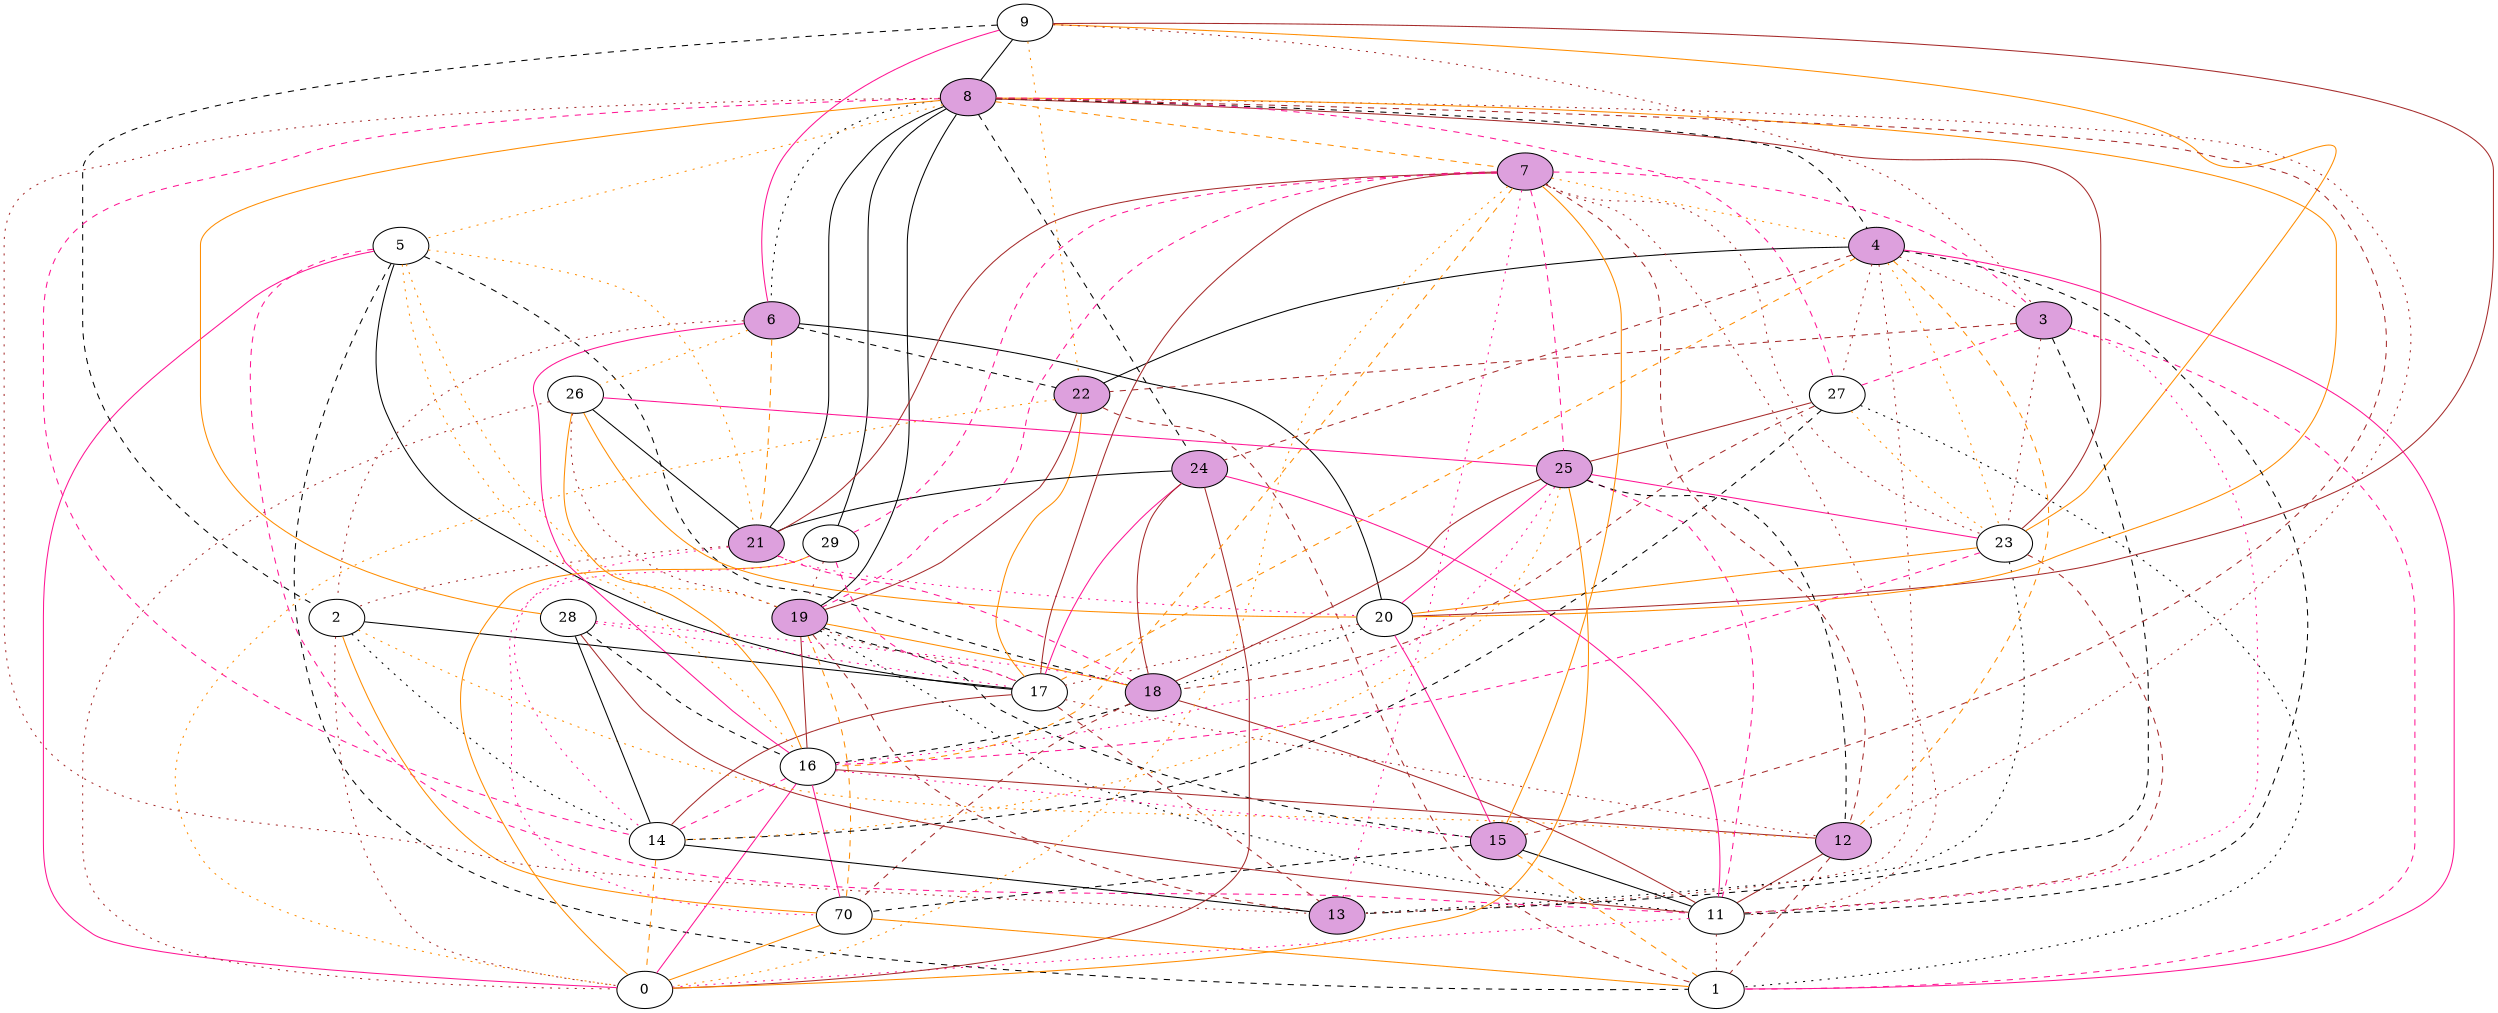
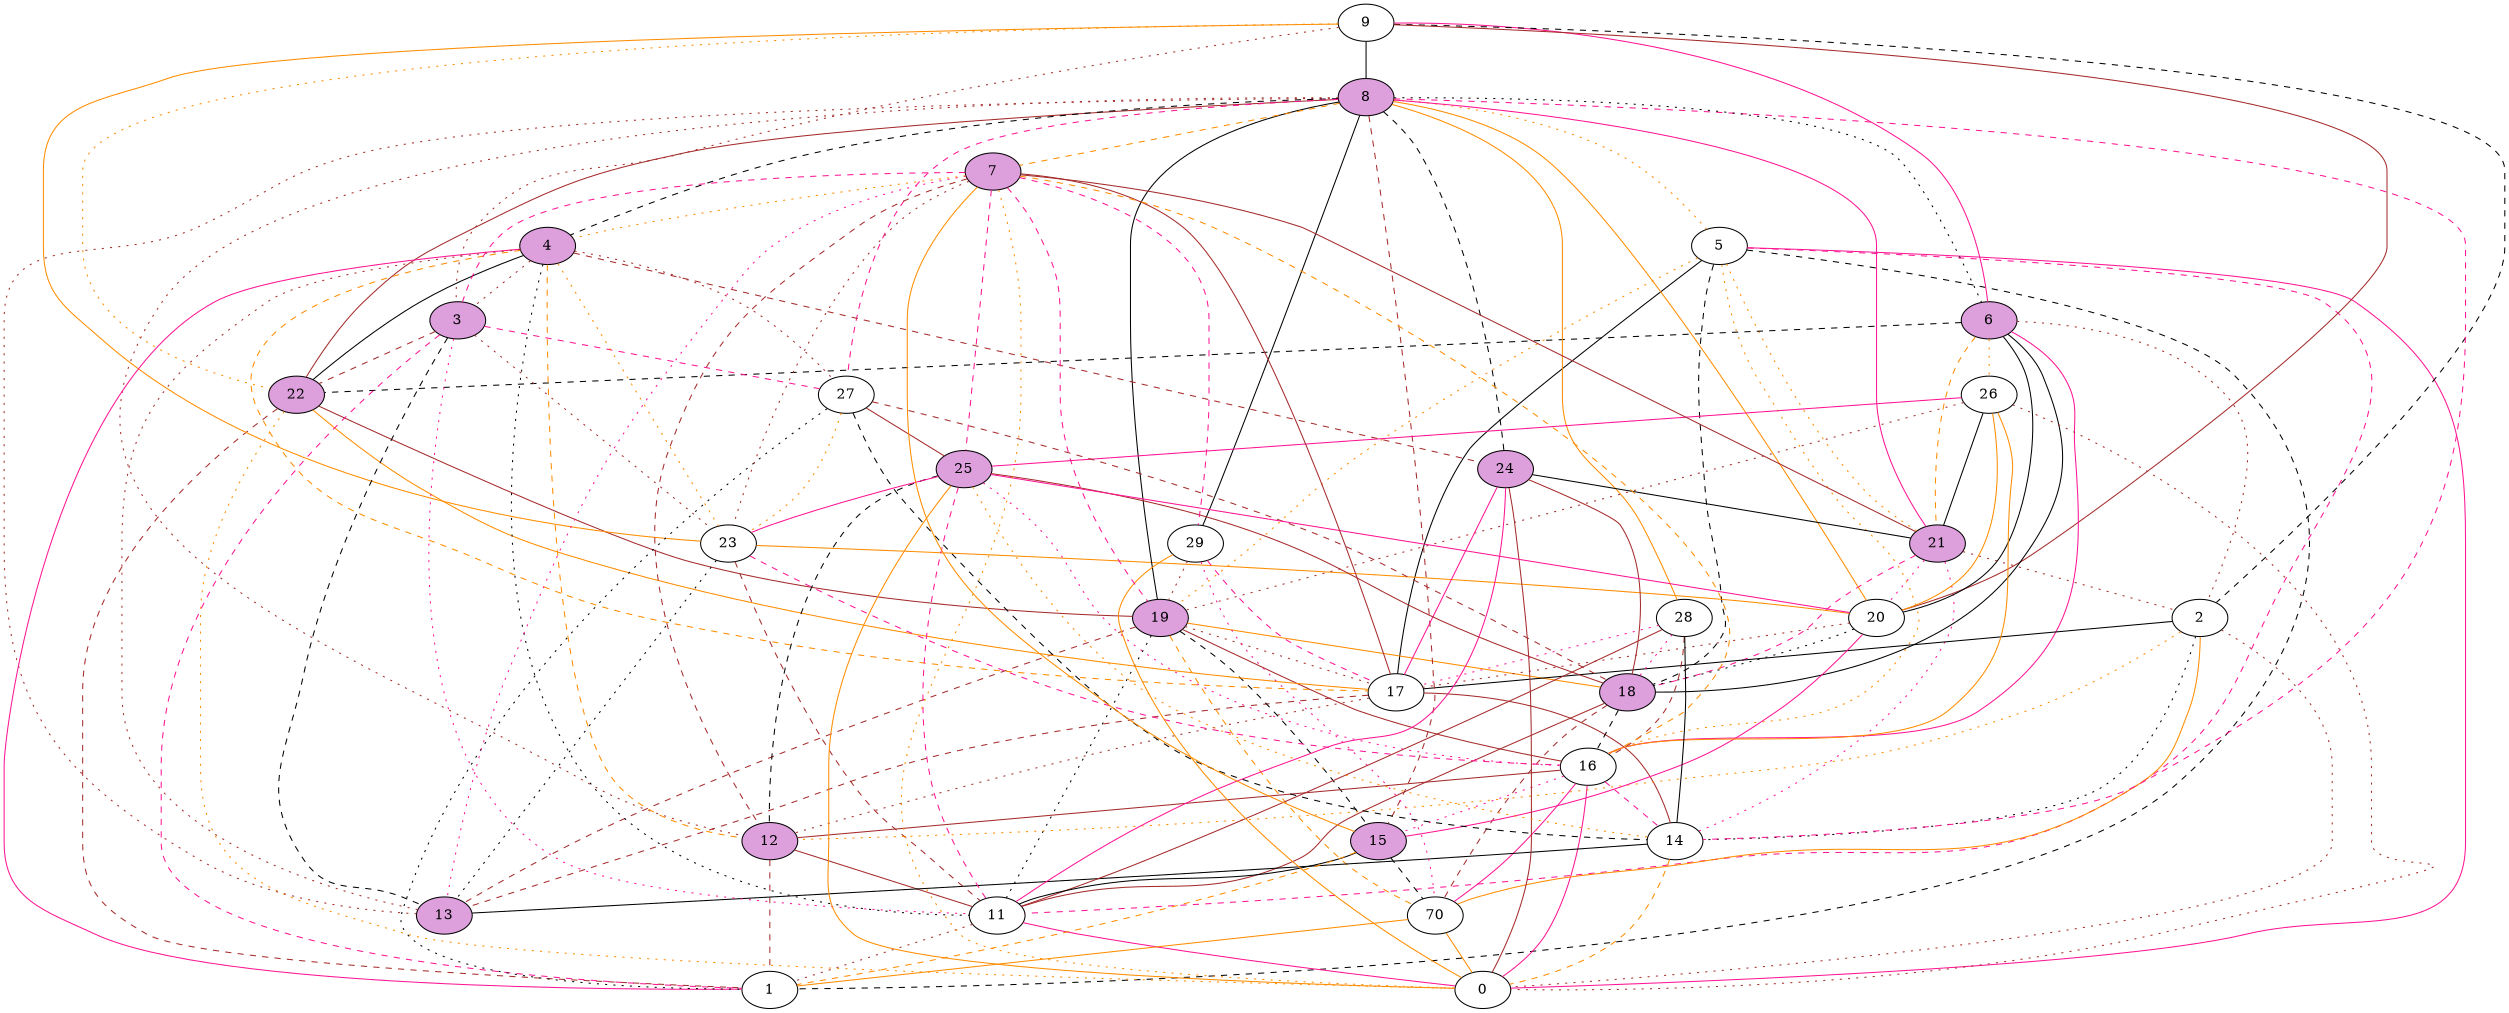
edge "8" -- "23": now "8" -- "22"
edge "8" -- "21": color black -> deeppink
edge "7" -- "11": removed
edge "6" -- "18": added
edge "4" -- "11": style dashed -> dotted
edge "28" -- "16": color black -> brown
edge "11" -- "0": style dotted -> solid
